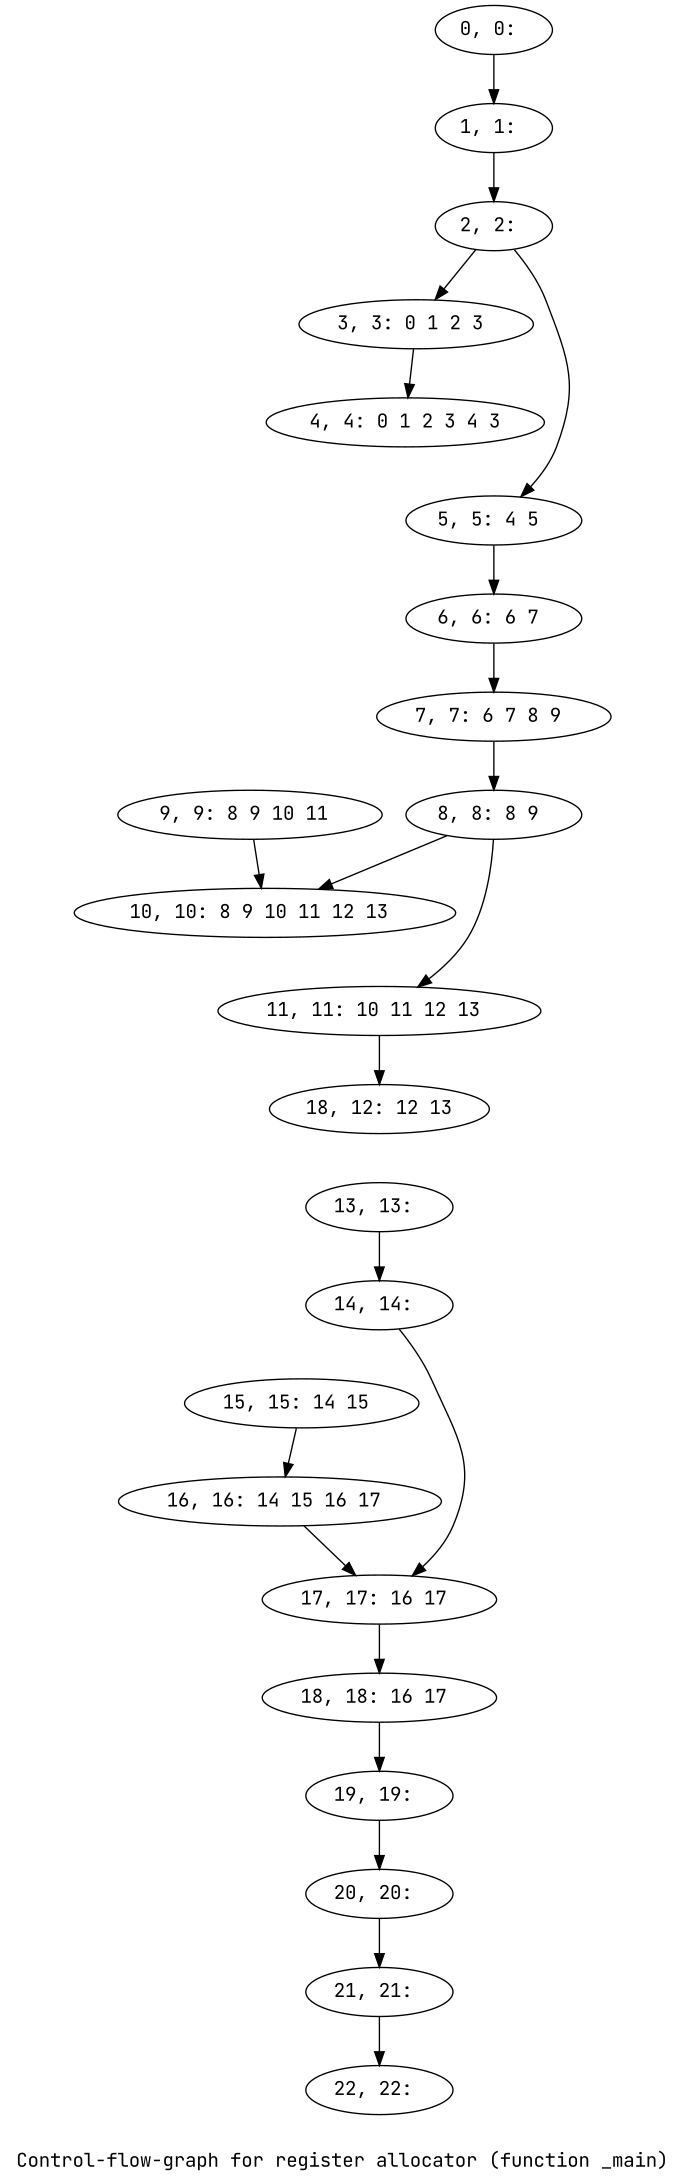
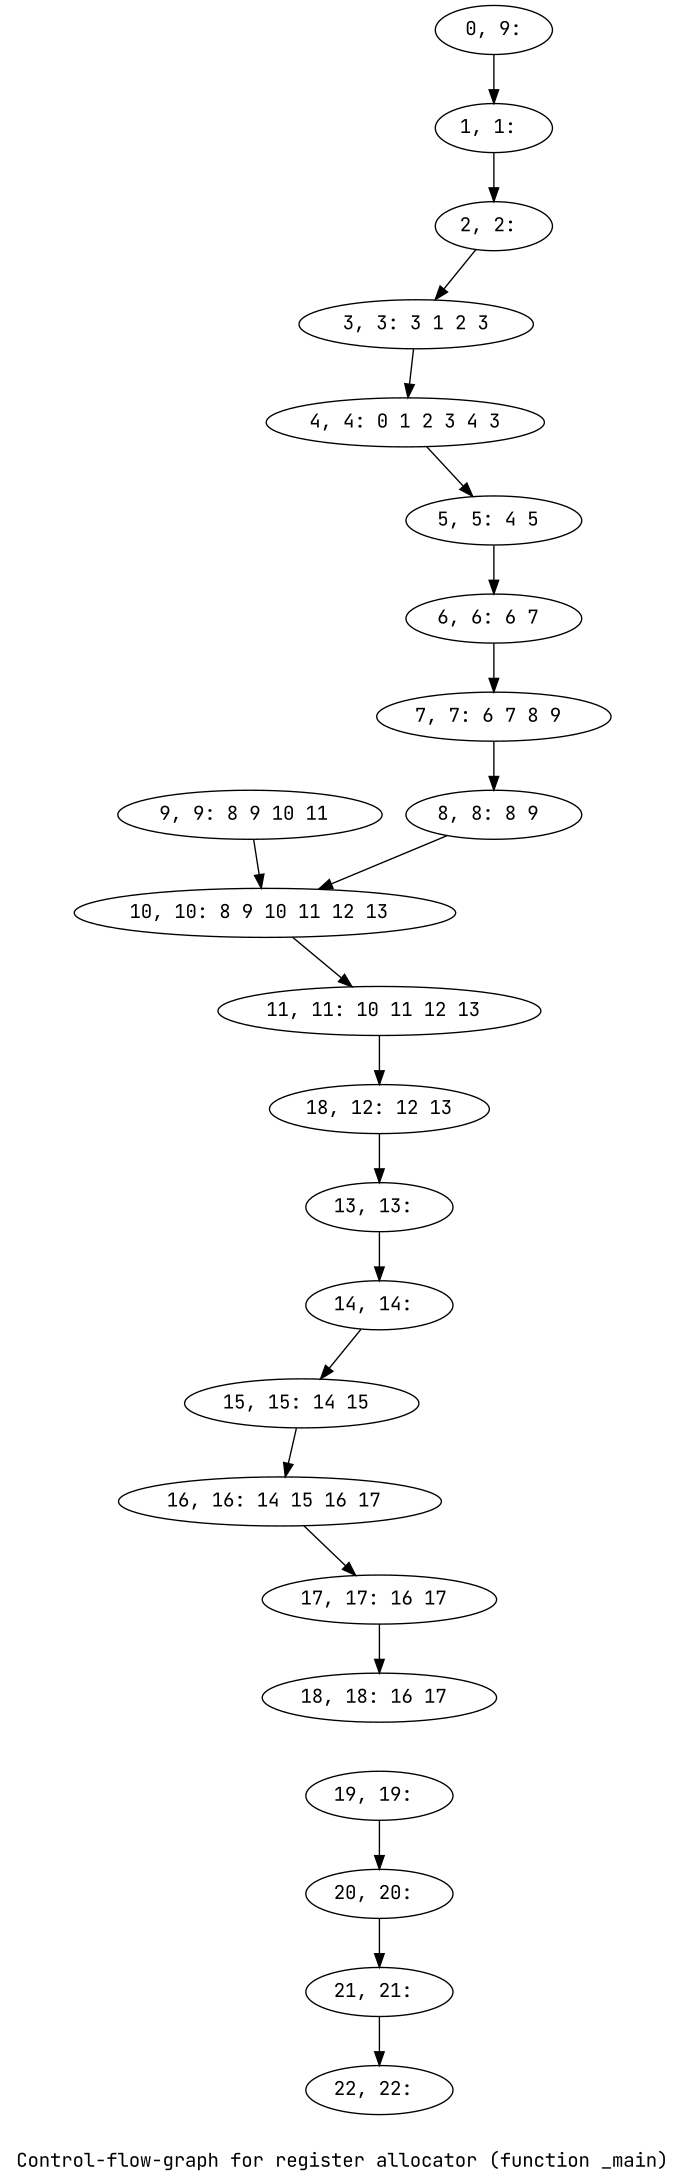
node "0, 0:": label "0, 0:" -> "0, 9:"
node "3, 3: 0 1 2 3": label "3, 3: 0 1 2 3" -> "3, 3: 3 1 2 3"
edge "2, 2:" -> "5, 5: 4 5": now "4, 4: 0 1 2 3 4 3" -> "5, 5: 4 5"
edge "8, 8: 8 9" -> "11, 11: 10 11 12 13": now "10, 10: 8 9 10 11 12 13" -> "11, 11: 10 11 12 13"
edge "18, 12: 12 13" -> "13, 13:": added
edge "14, 14:" -> "17, 17: 16 17": now "14, 14:" -> "15, 15: 14 15"
edge "18, 18: 16 17" -> "19, 19:": removed
